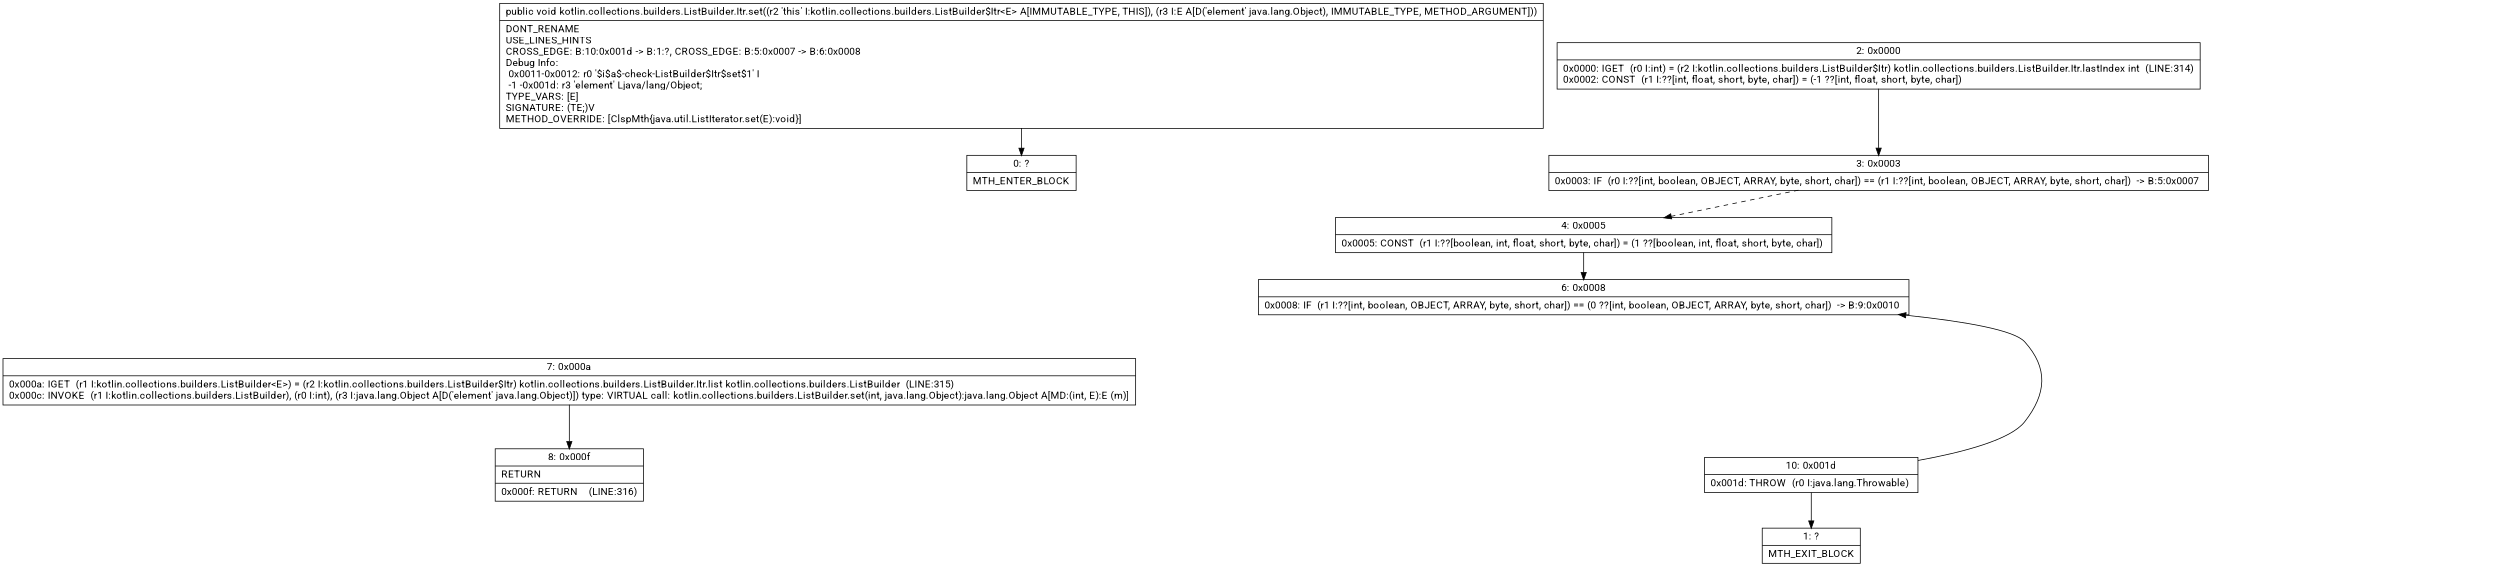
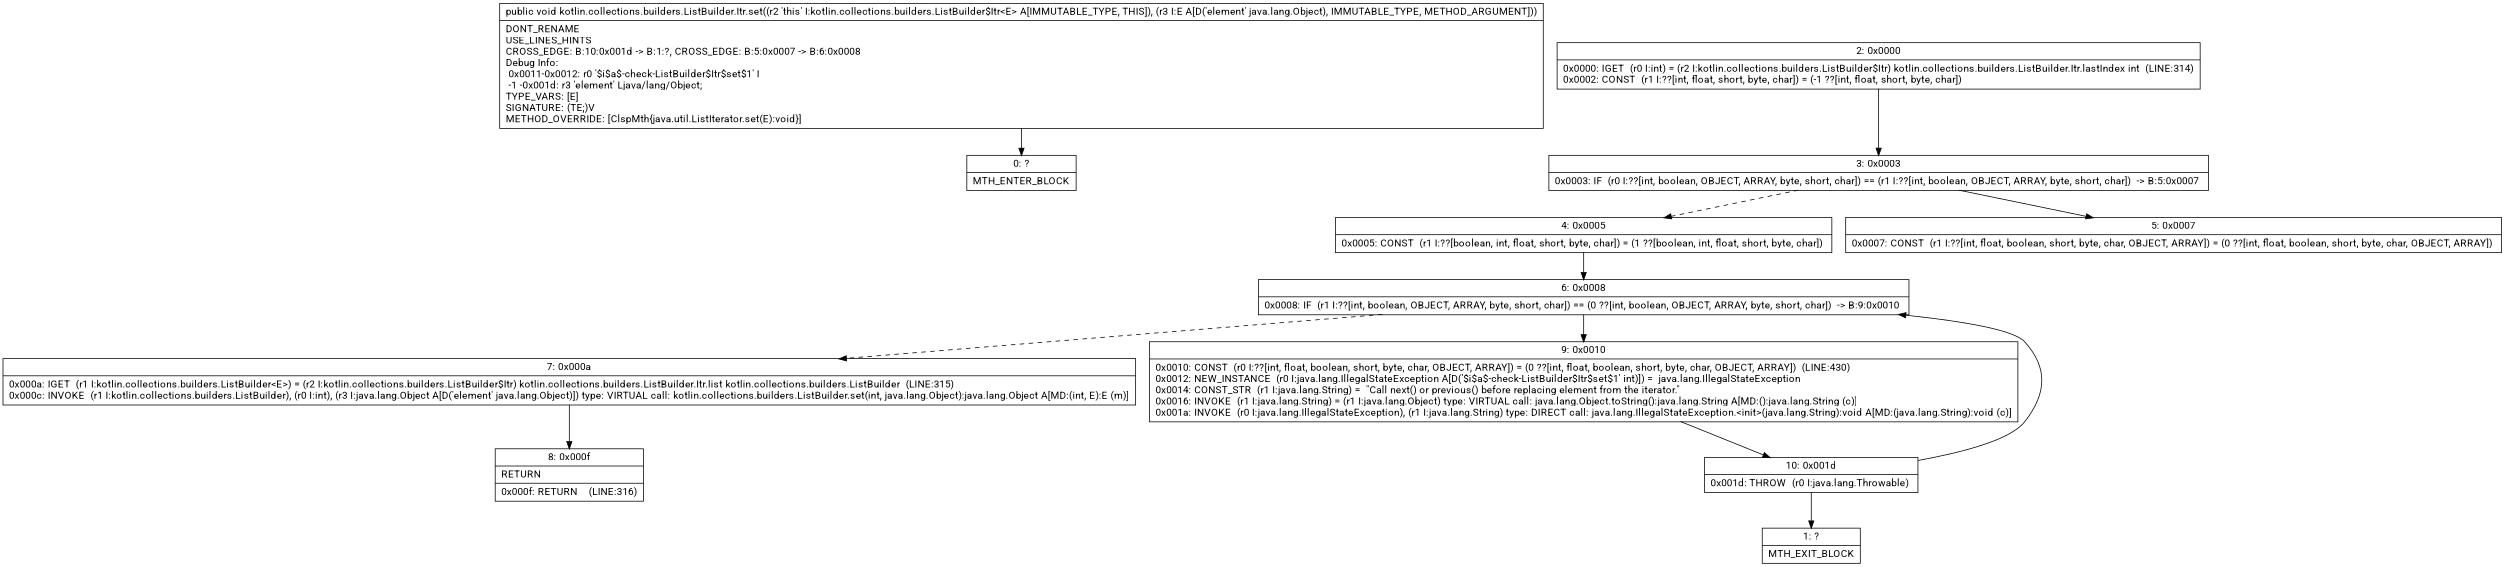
node "5: 0x0007": added
edge "6: 0x0008" -> "7: 0x000a": added
node "9: 0x0010": added
